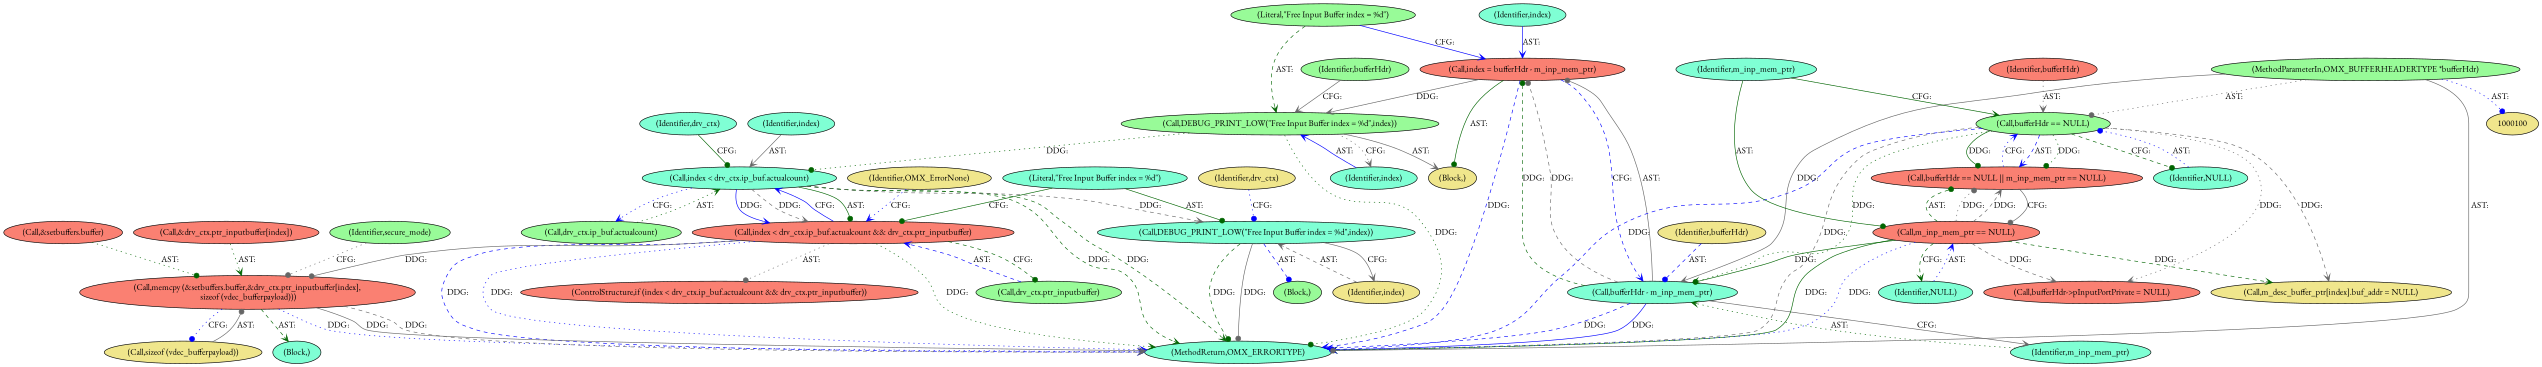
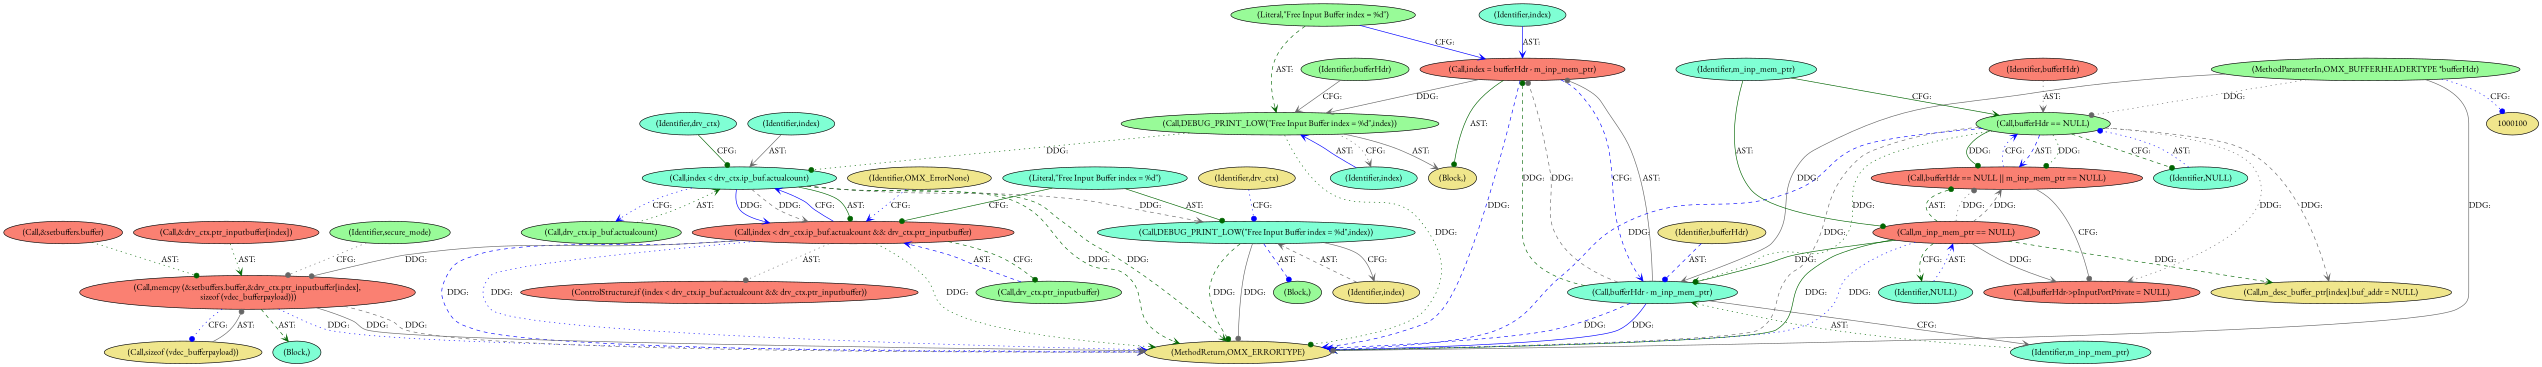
edge "(MethodParameterIn,OMX_BUFFERHEADERTYPE *bufferHdr)" -> "(Call,bufferHdr == NULL)": label "AST: " -> "DDG: "
edge "(MethodParameterIn,OMX_BUFFERHEADERTYPE *bufferHdr)" -> "1000100": label "AST: " -> "CFG: "
edge "(MethodParameterIn,OMX_BUFFERHEADERTYPE *bufferHdr)" -> "(MethodReturn,OMX_ERRORTYPE)": label "AST: " -> "DDG: "
edge "(Call,bufferHdr == NULL || m_inp_mem_ptr == NULL)" -> "(Call,m_inp_mem_ptr == NULL)": now "(Call,bufferHdr == NULL || m_inp_mem_ptr == NULL)" -> "(Call,bufferHdr->pInputPortPrivate = NULL)"
edge "(Call,m_inp_mem_ptr == NULL)" -> "(Call,bufferHdr->pInputPortPrivate = NULL)": style dashed -> solid
node "(MethodReturn,OMX_ERRORTYPE)": fillcolor aquamarine -> khaki
